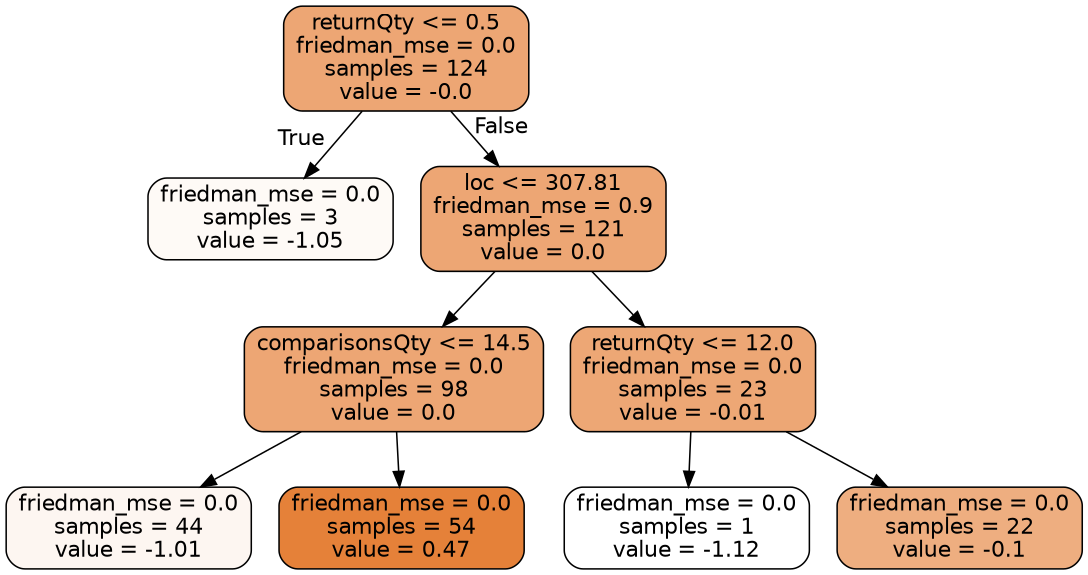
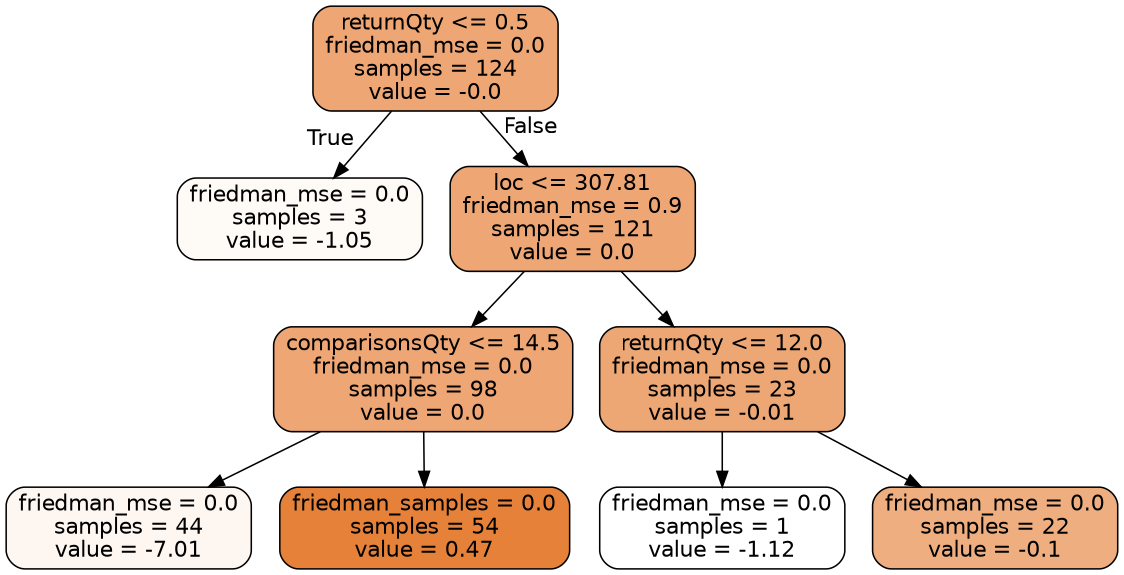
node "friedman_mse = 0.0 samples = 44 value = -1.01": label "friedman_mse = 0.0 samples = 44 value = -1.01" -> "friedman_mse = 0.0 samples = 44 value = -7.01"
node "friedman_mse = 0.0 samples = 54 value = 0.47": label "friedman_mse = 0.0 samples = 54 value = 0.47" -> "friedman_samples = 0.0 samples = 54 value = 0.47"
